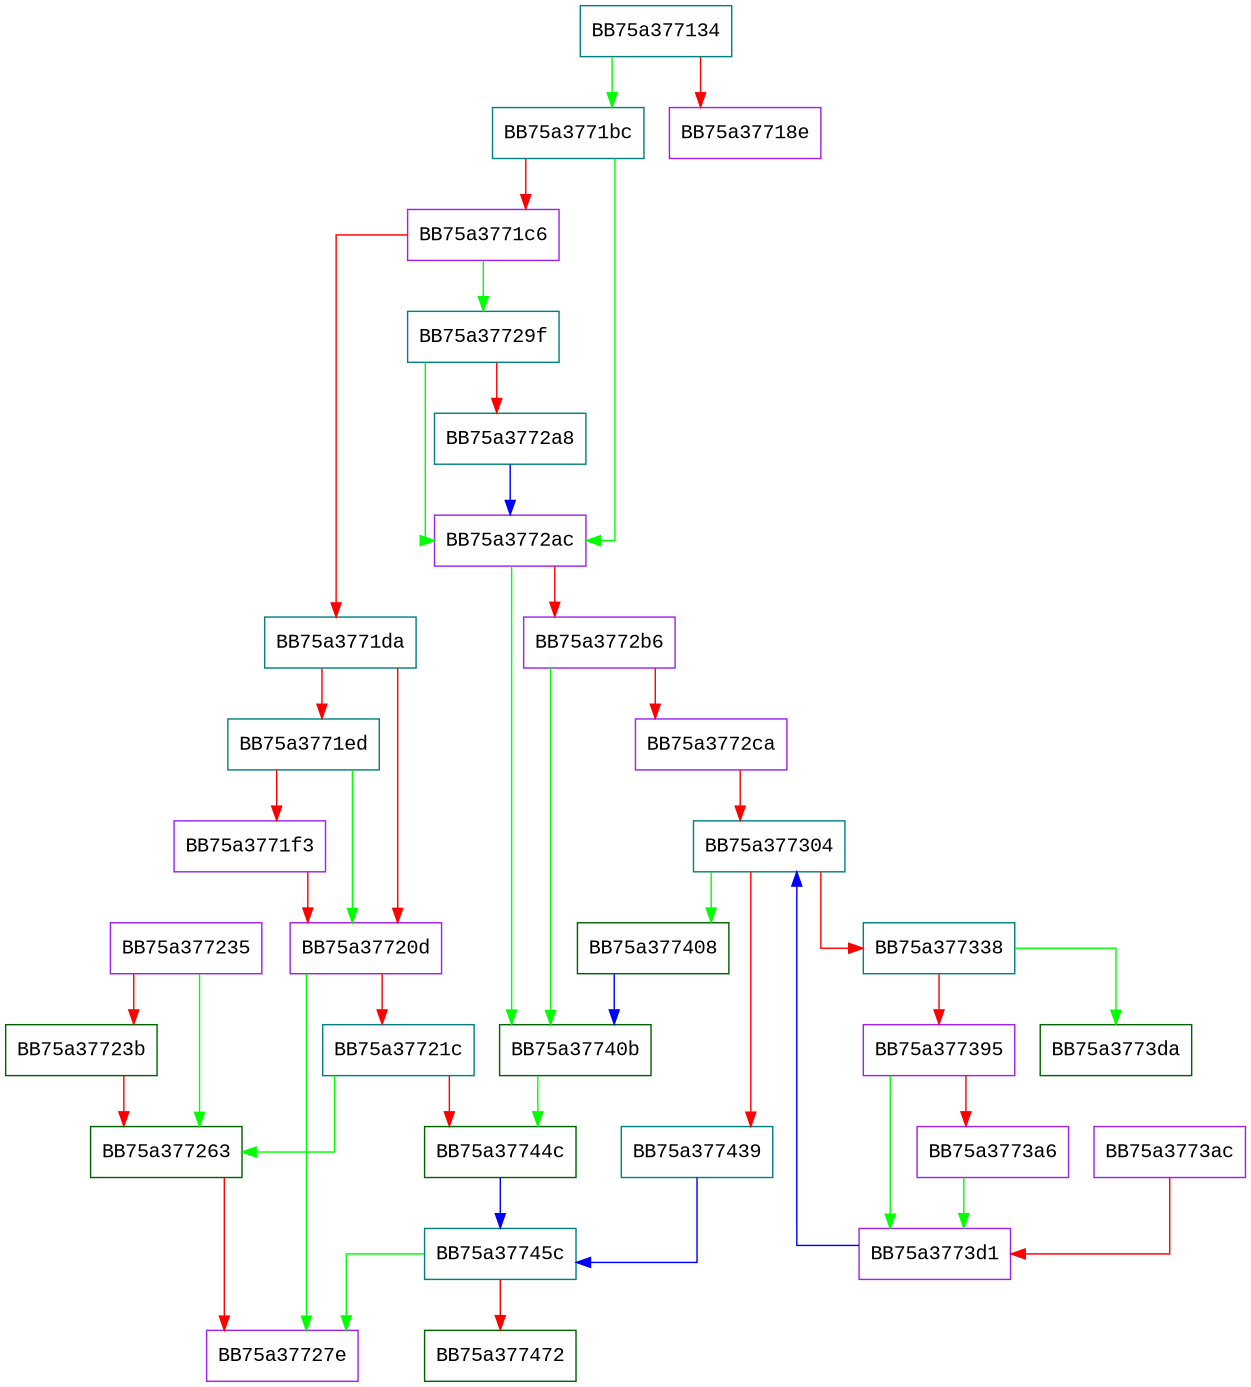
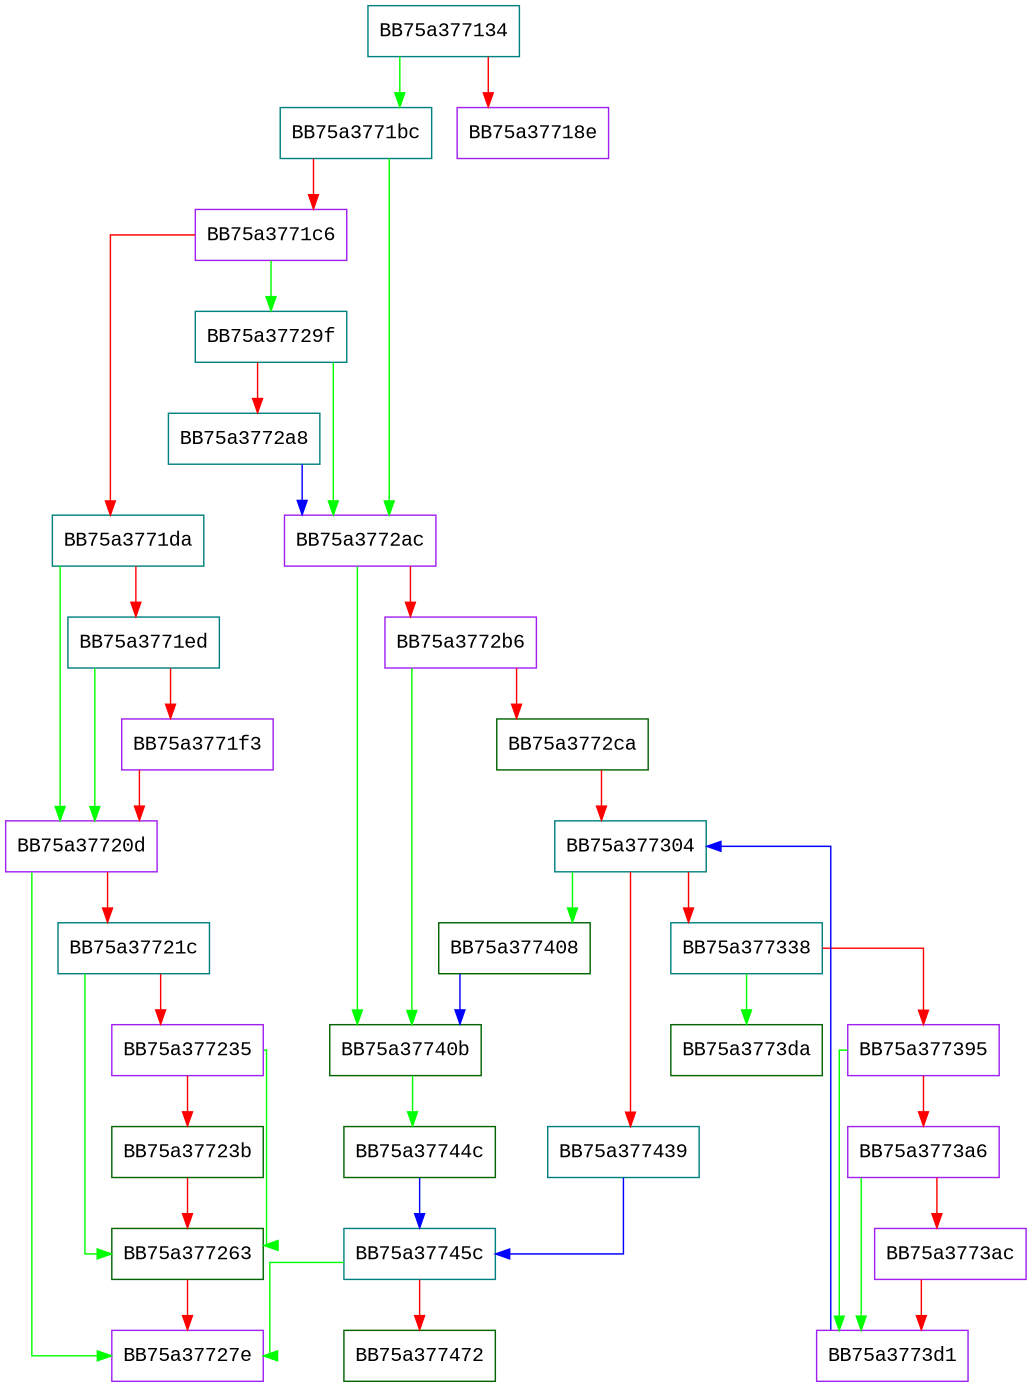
node "BB75a3772ca": color purple -> darkgreen
edge "BB75a3771da" -> "BB75a37720d": color red -> green
edge "BB75a37721c" -> "BB75a37744c": now "BB75a37721c" -> "BB75a377235"
edge "BB75a3773a6" -> "BB75a3773ac": added
